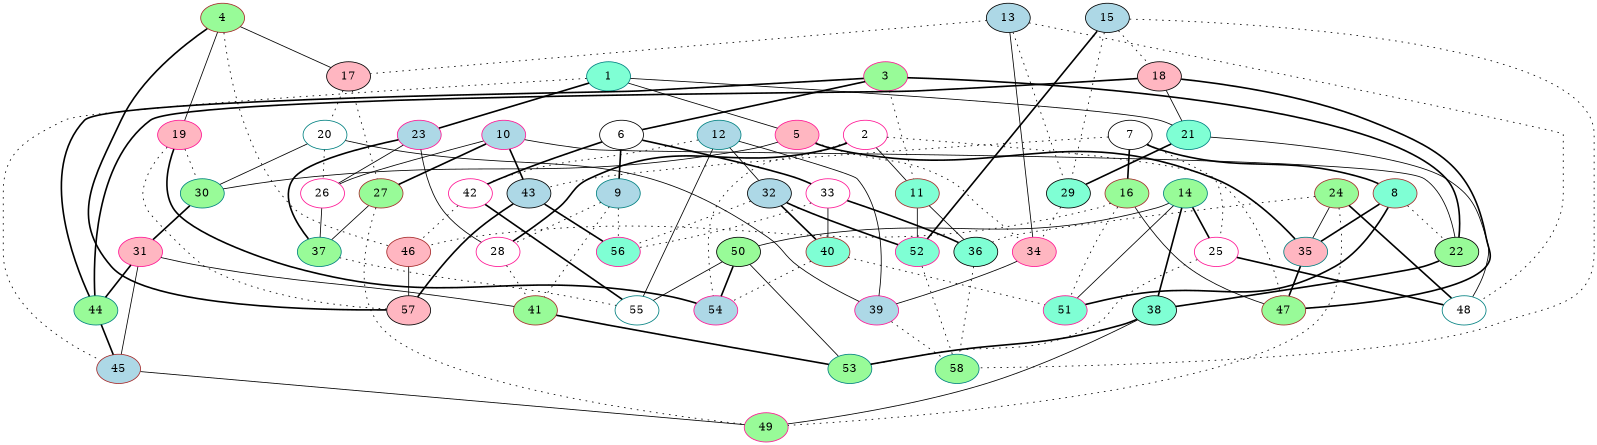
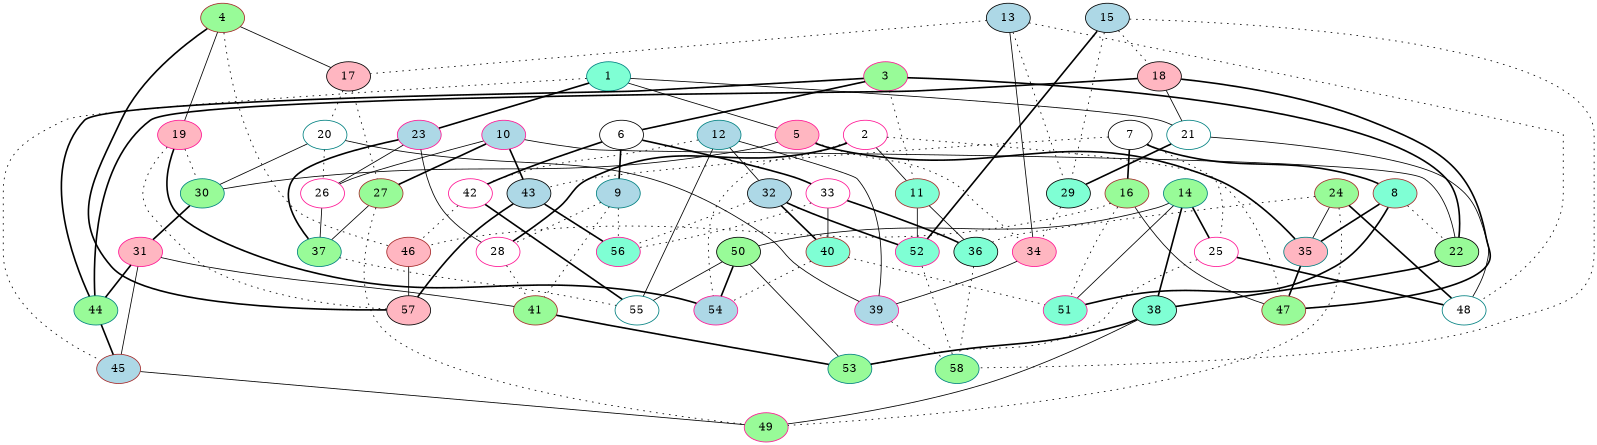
node "21": fillcolor aquamarine -> white
